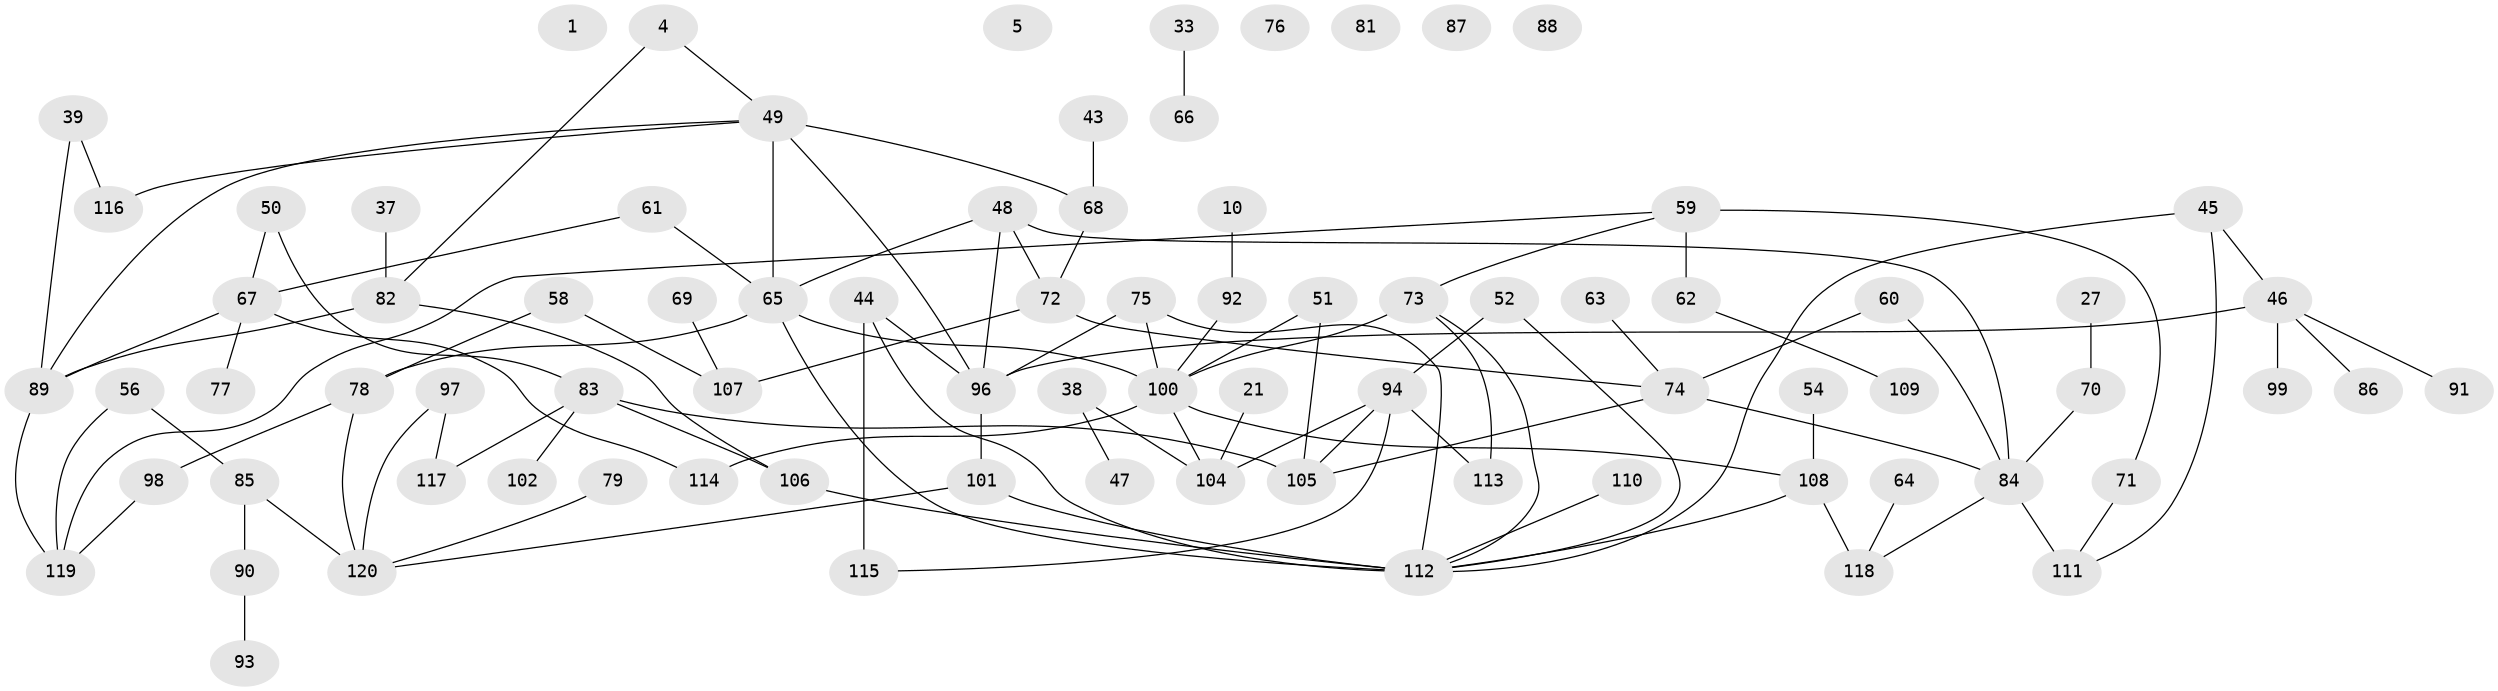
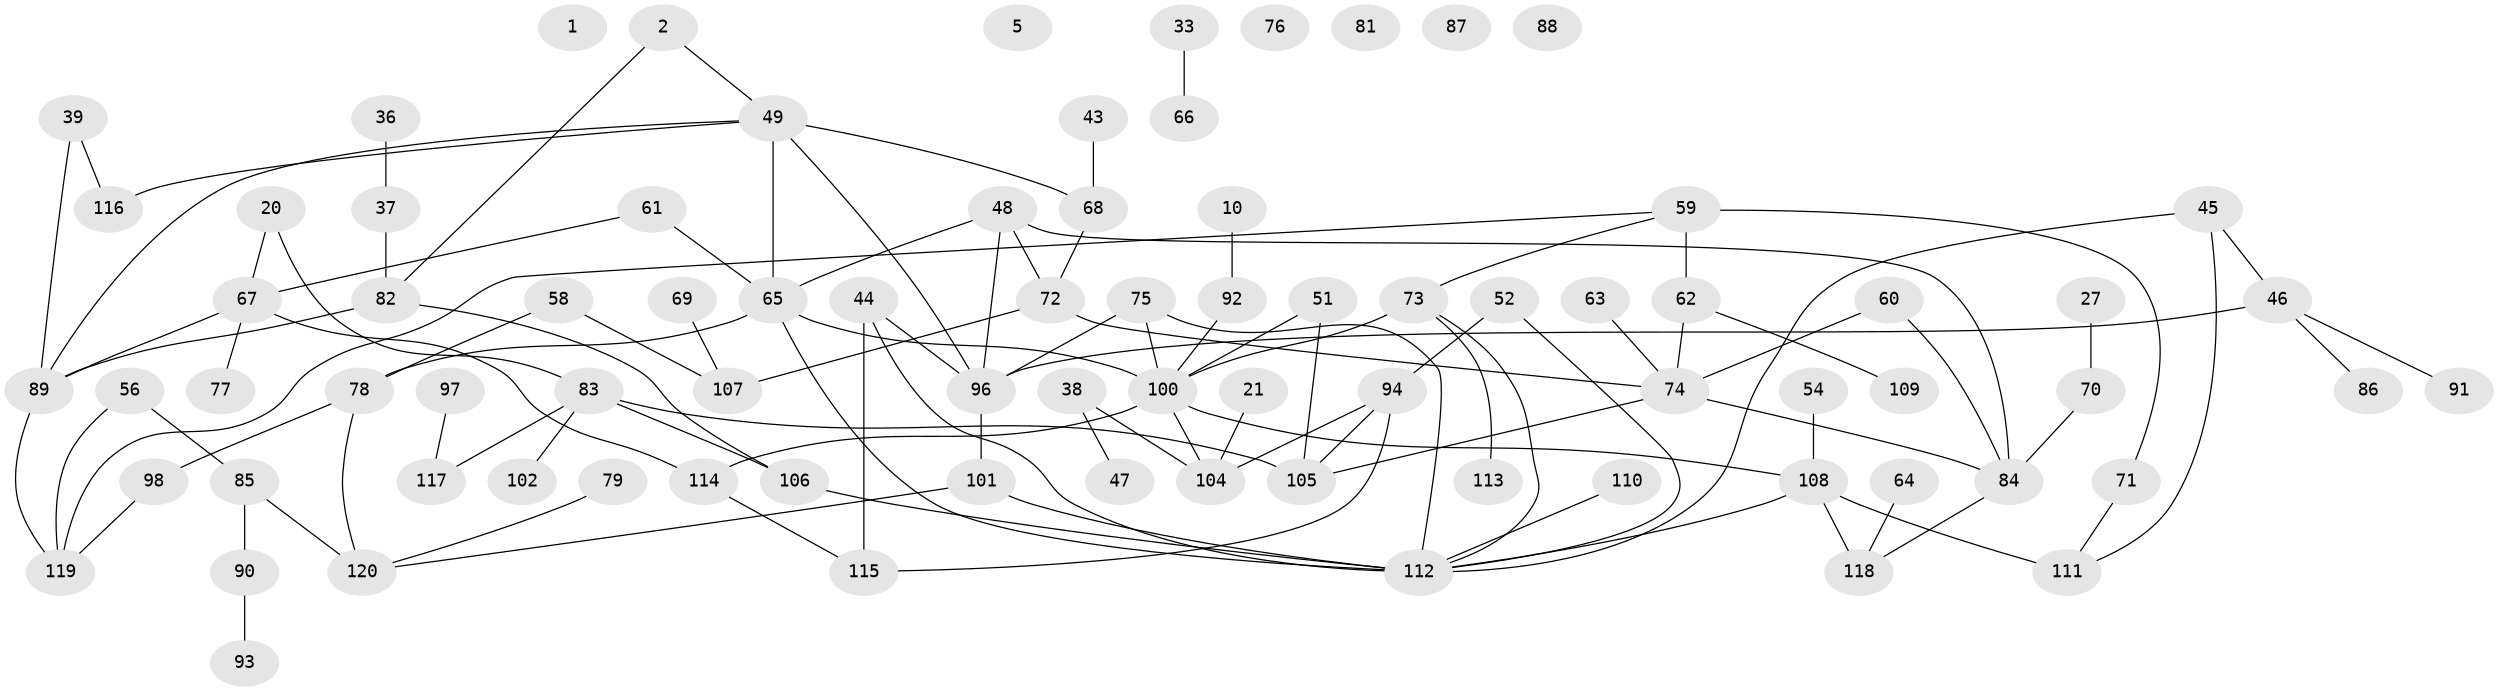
node "4": label "4" -> "2"
node "36": added
node "50": label "50" -> "20"
edge "62" -- "74": added
node "99": removed
edge "94" -- "113": removed
edge "97" -- "120": removed
edge "114" -- "115": added
edge "84" -- "111": now "108" -- "111"
